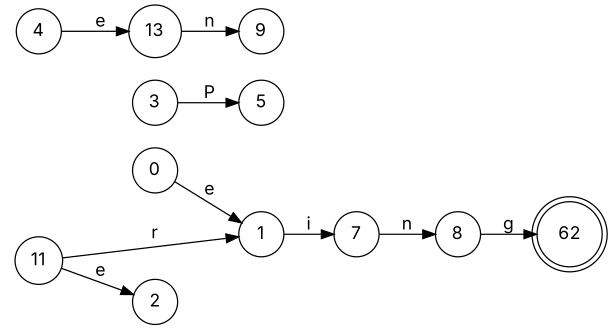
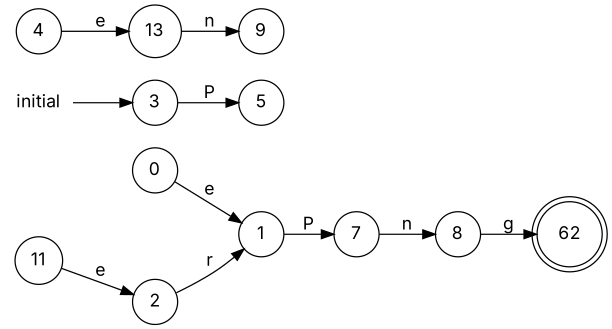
node "initial": added
edge "1" -> "7": label "i" -> "P"
edge "11" -> "1": now "2" -> "1"
